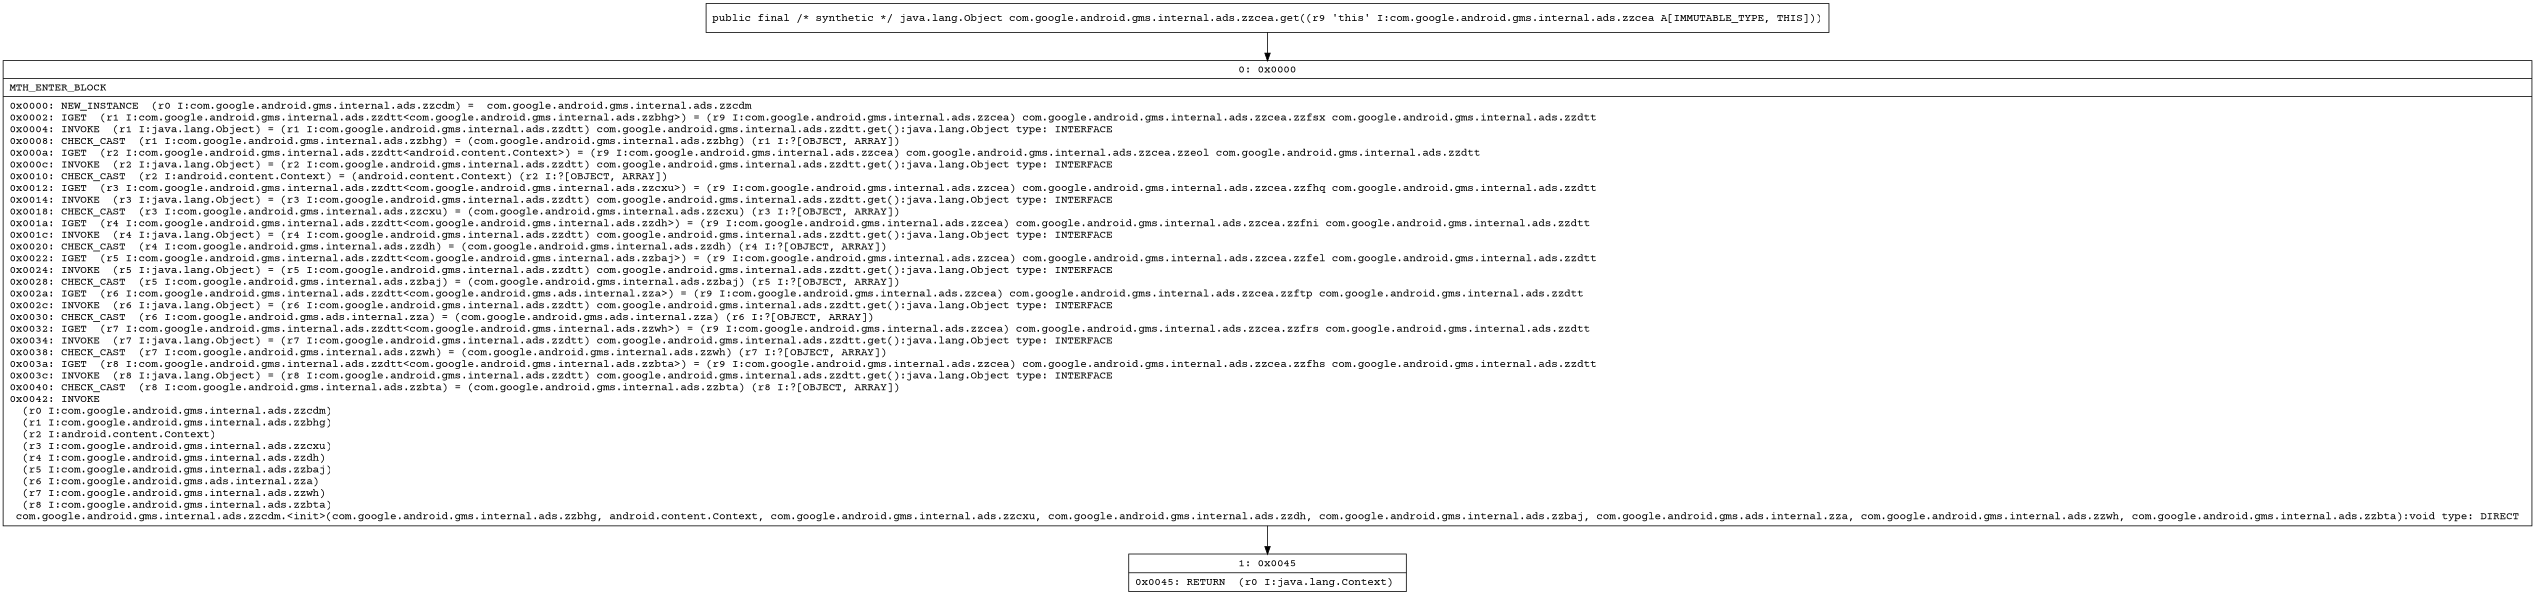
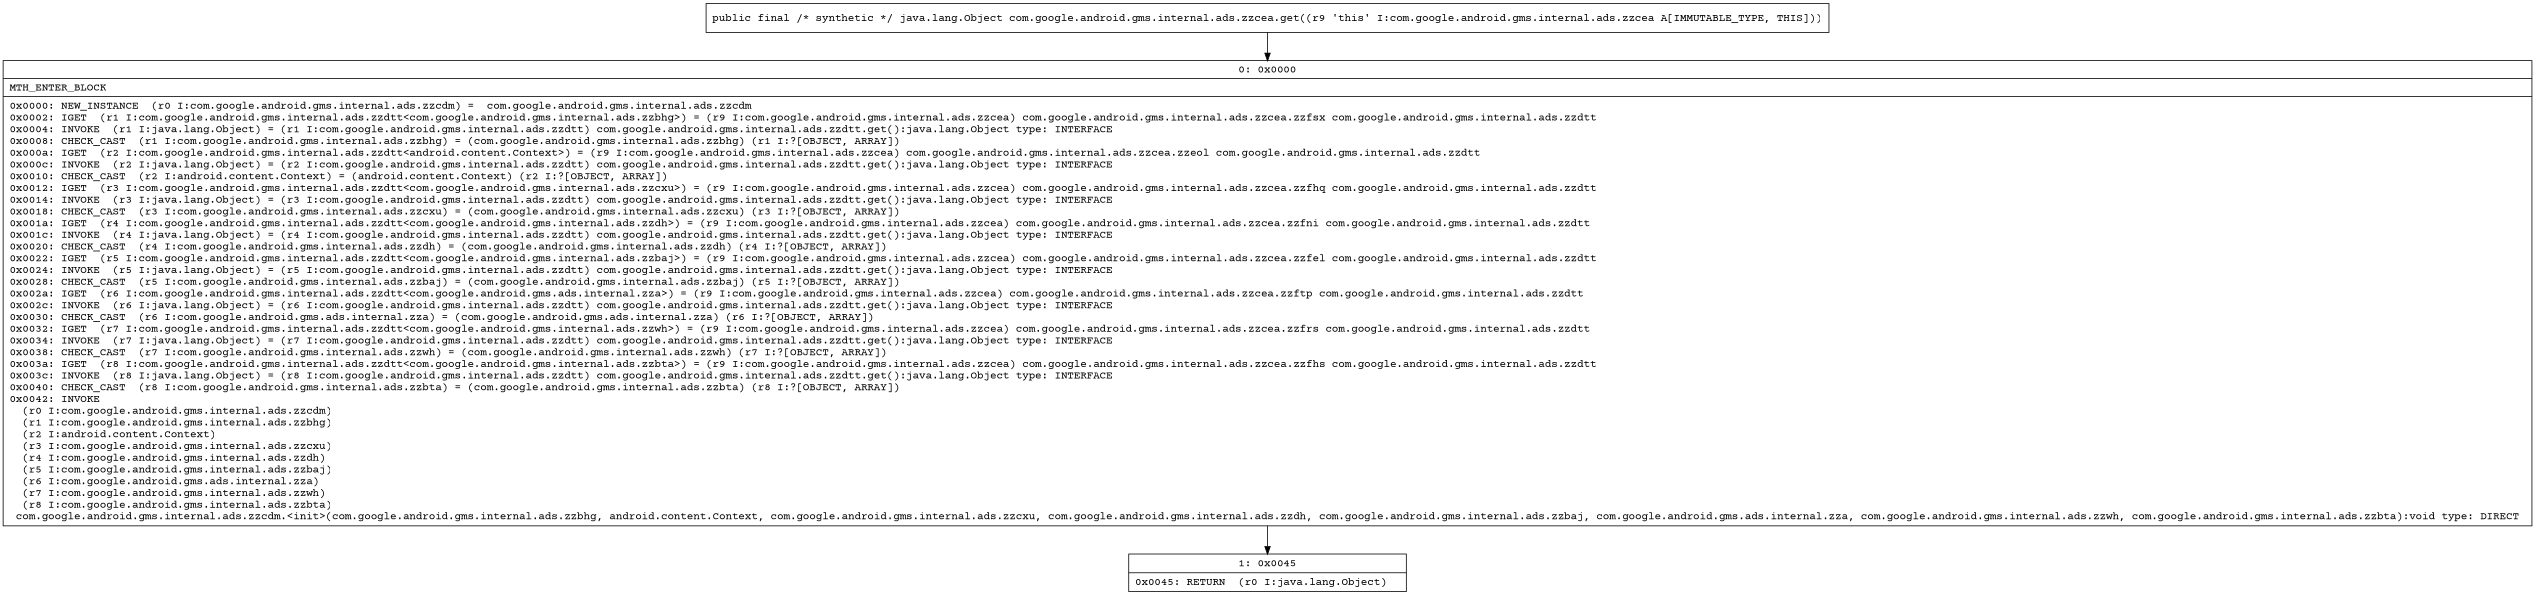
node "1: 0x0045": text "0x0045: RETURN  (r0 I:java.lang.Context)" -> "0x0045: RETURN  (r0 I:java.lang.Object)"
